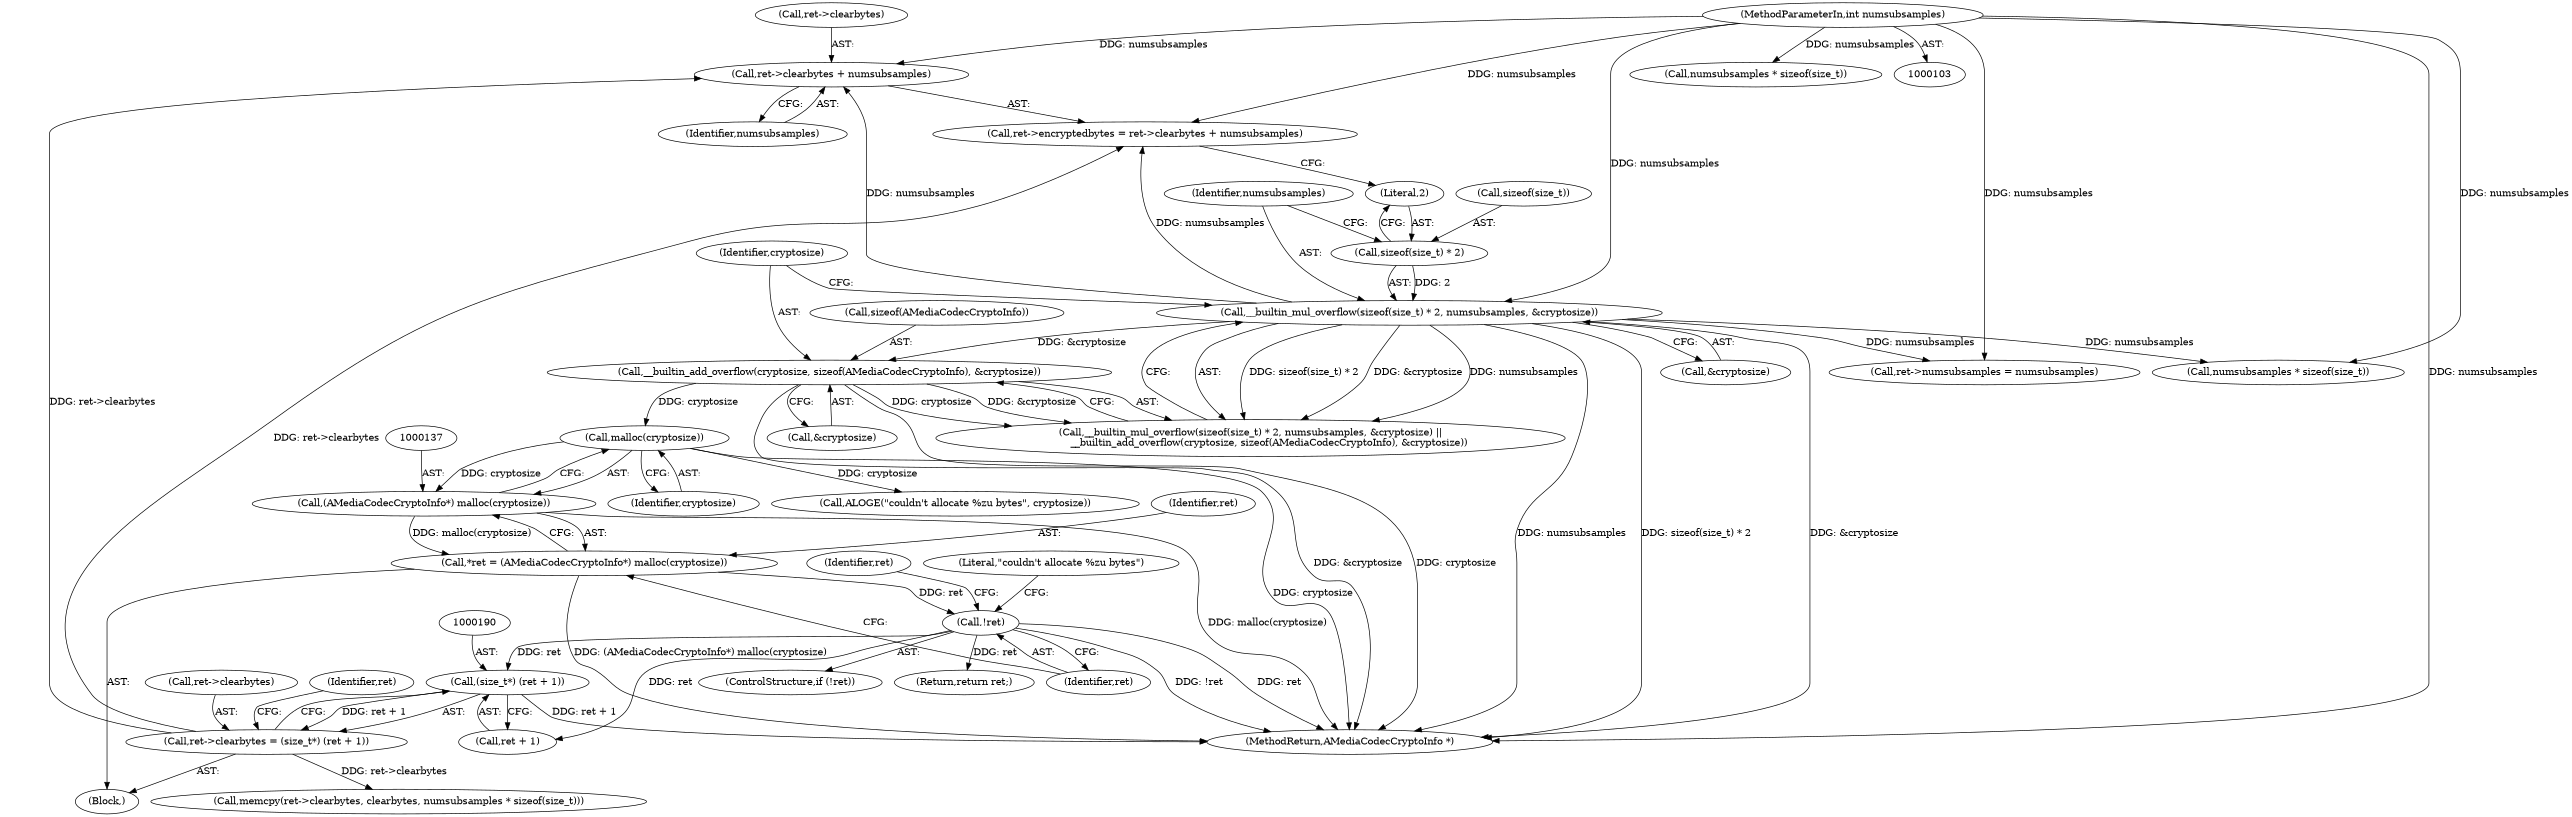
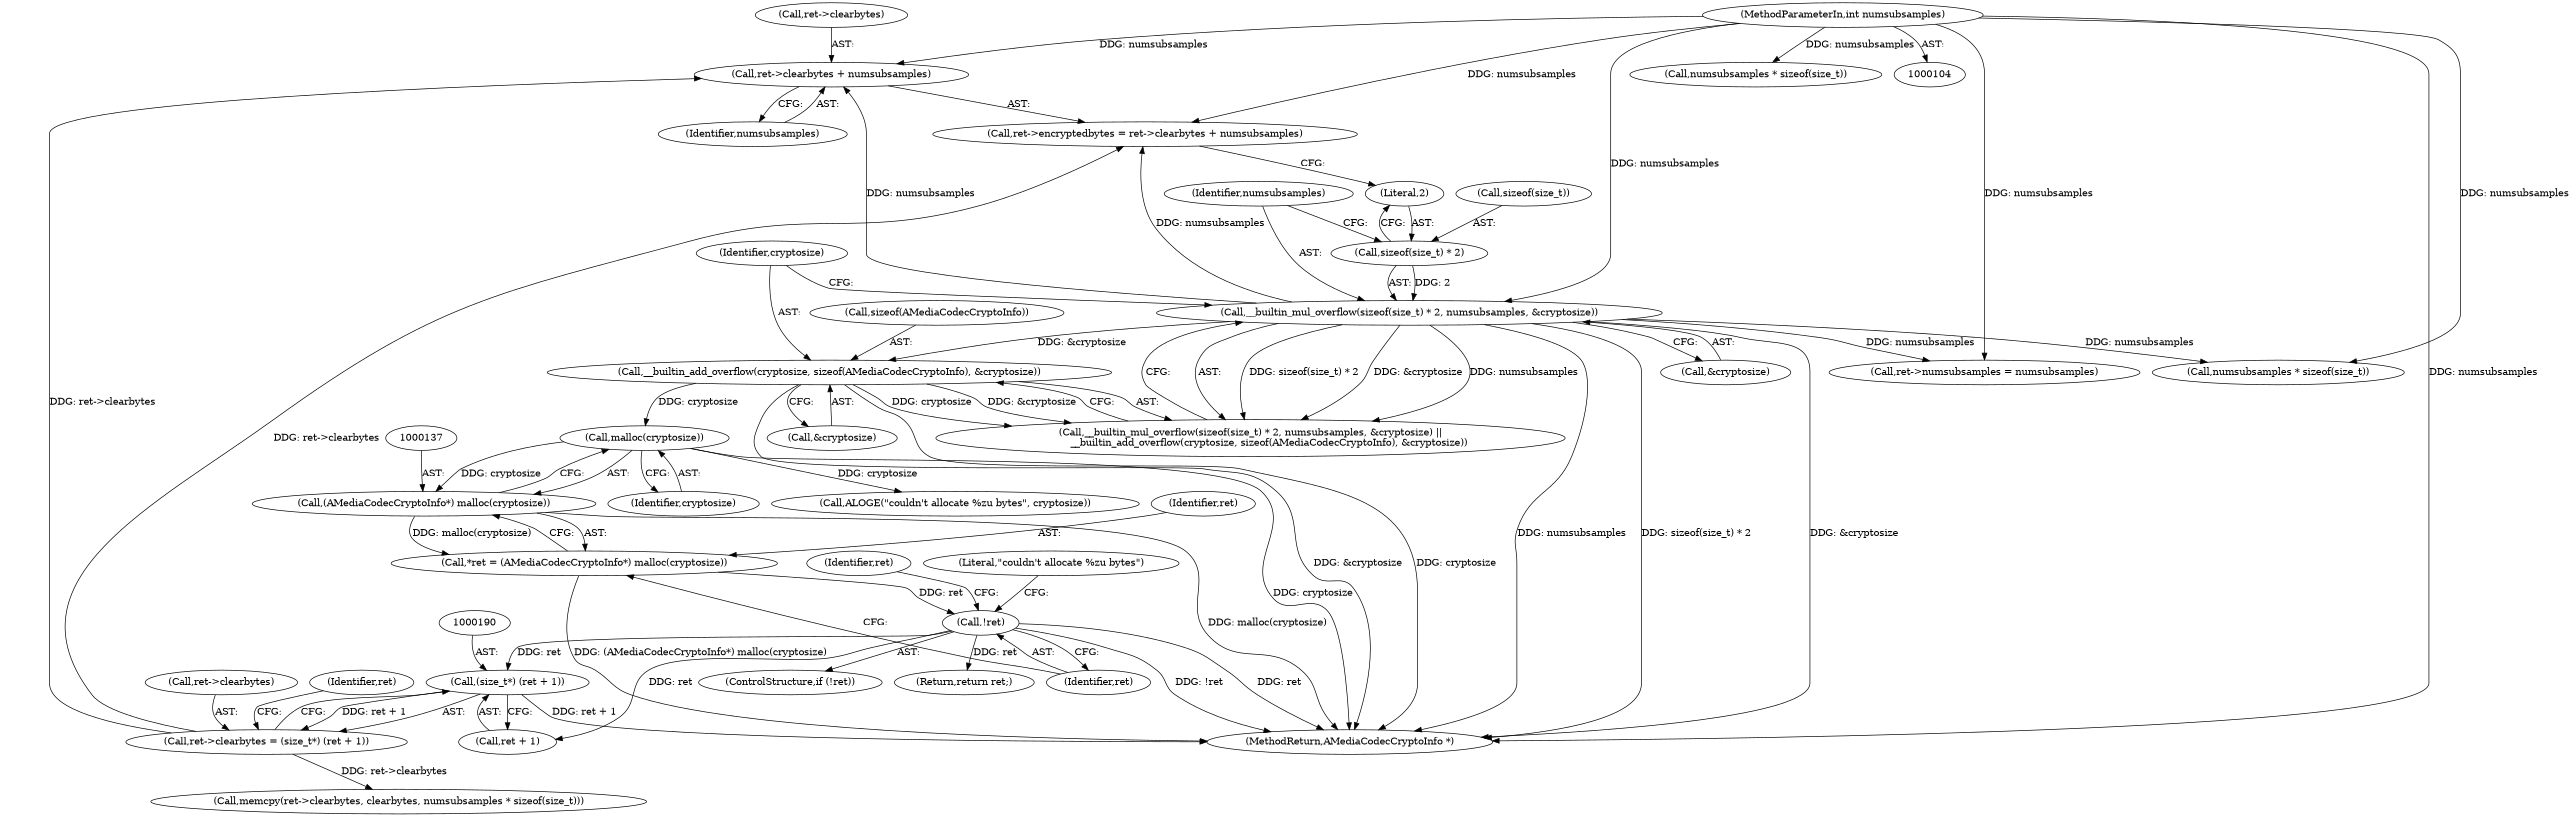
node "1000103": label "1000103" -> "1000104"
node "(Block,)": removed
